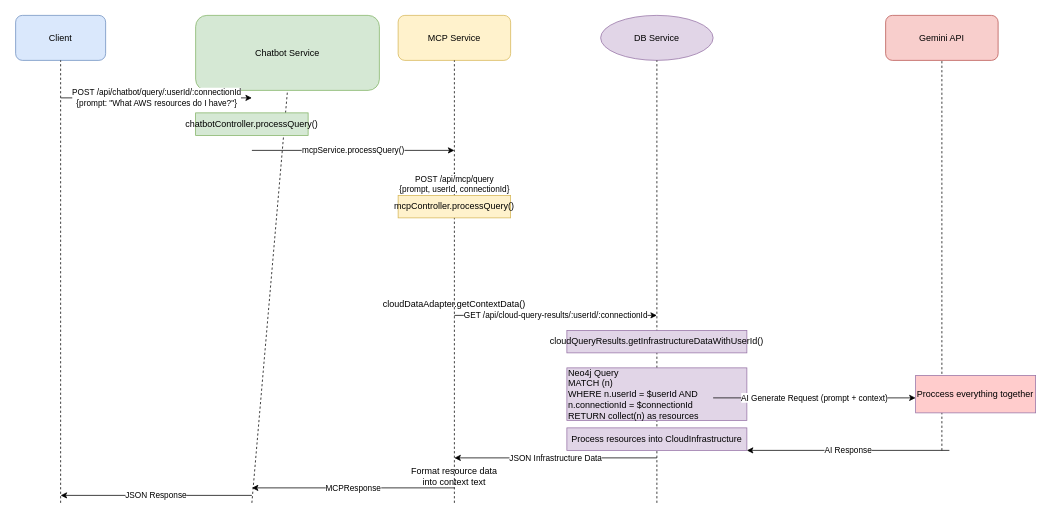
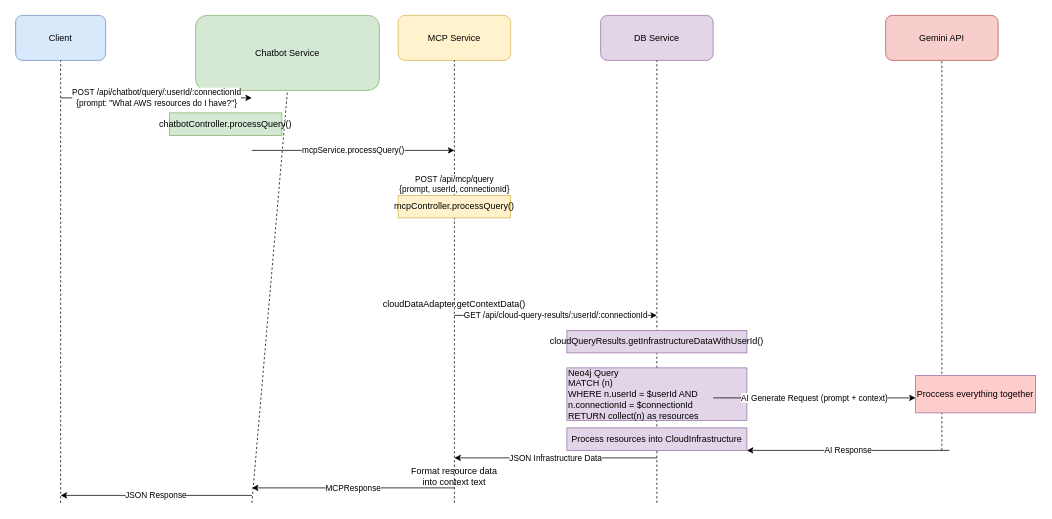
node "DB Service": shape ellipse -> rounded rectangle
node "chatbotController.processQuery()": moved (252, 124) -> (225, 124)
